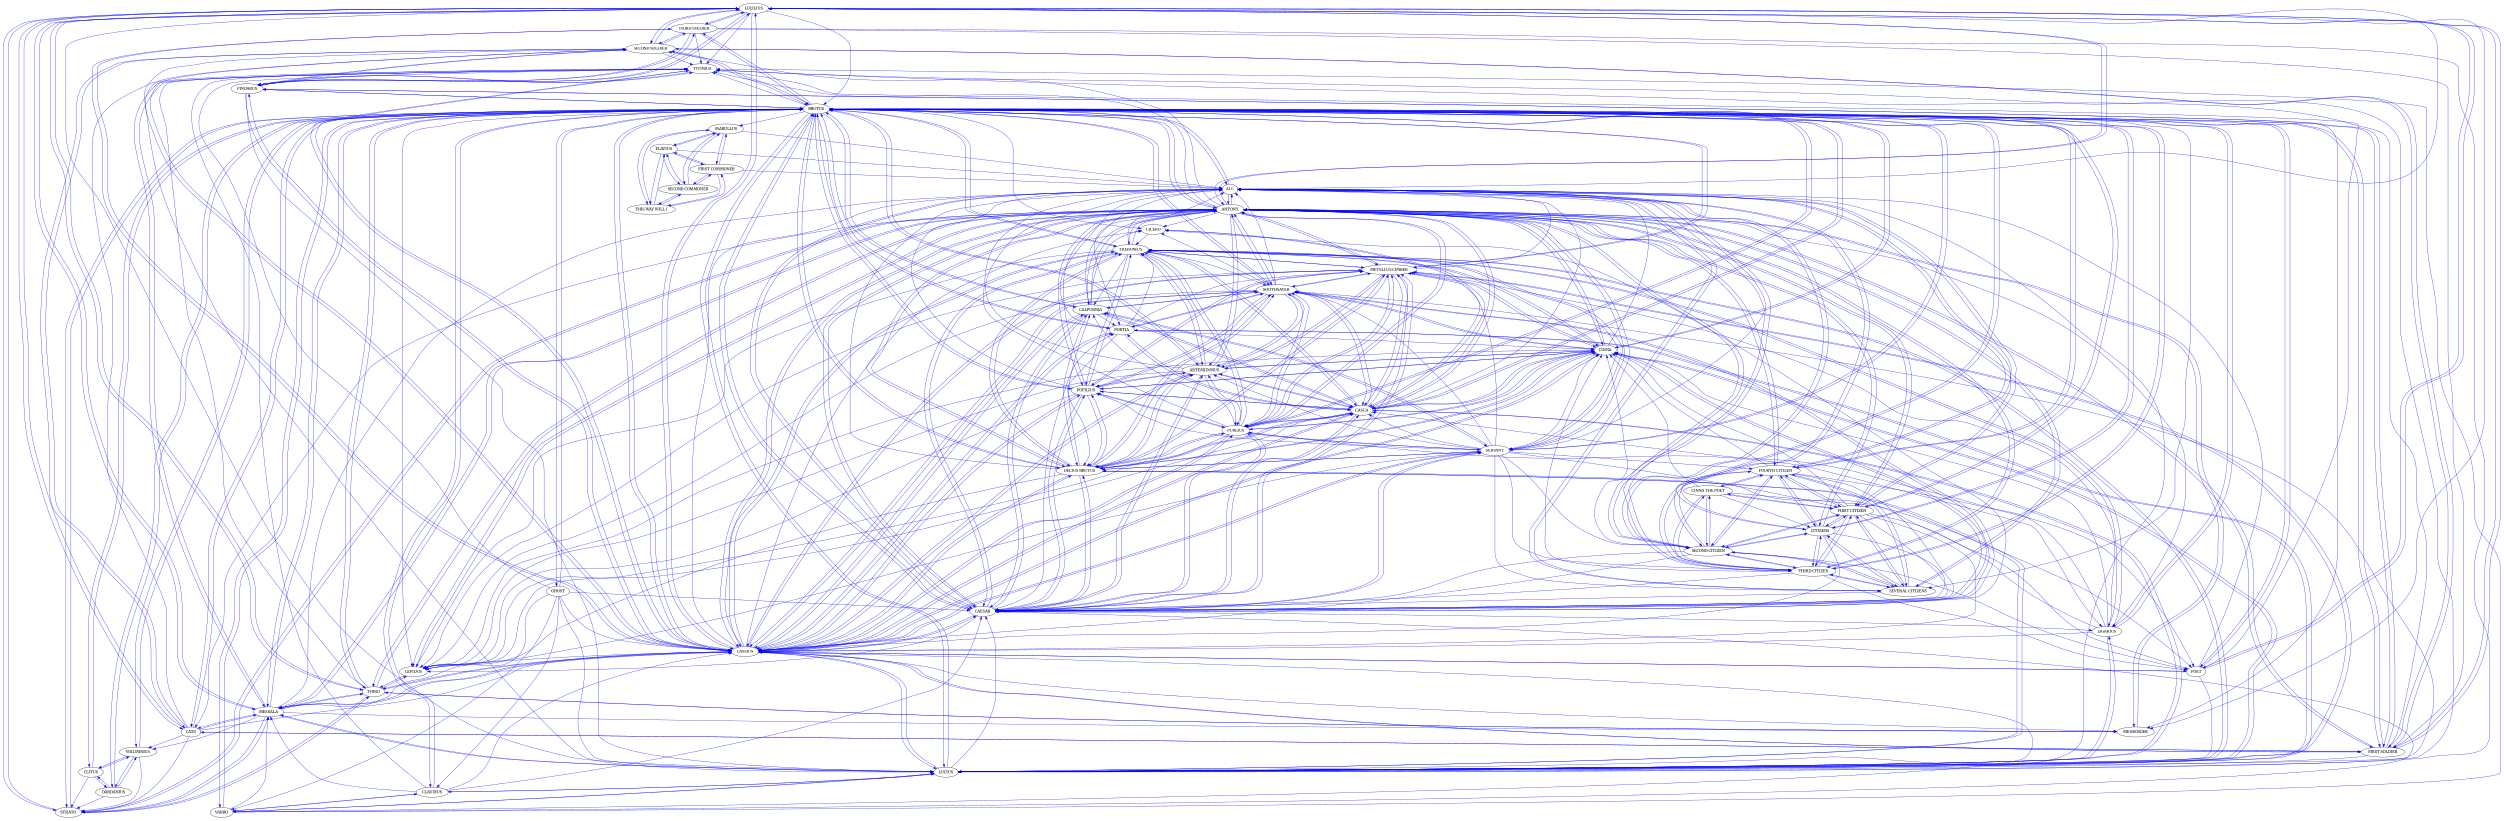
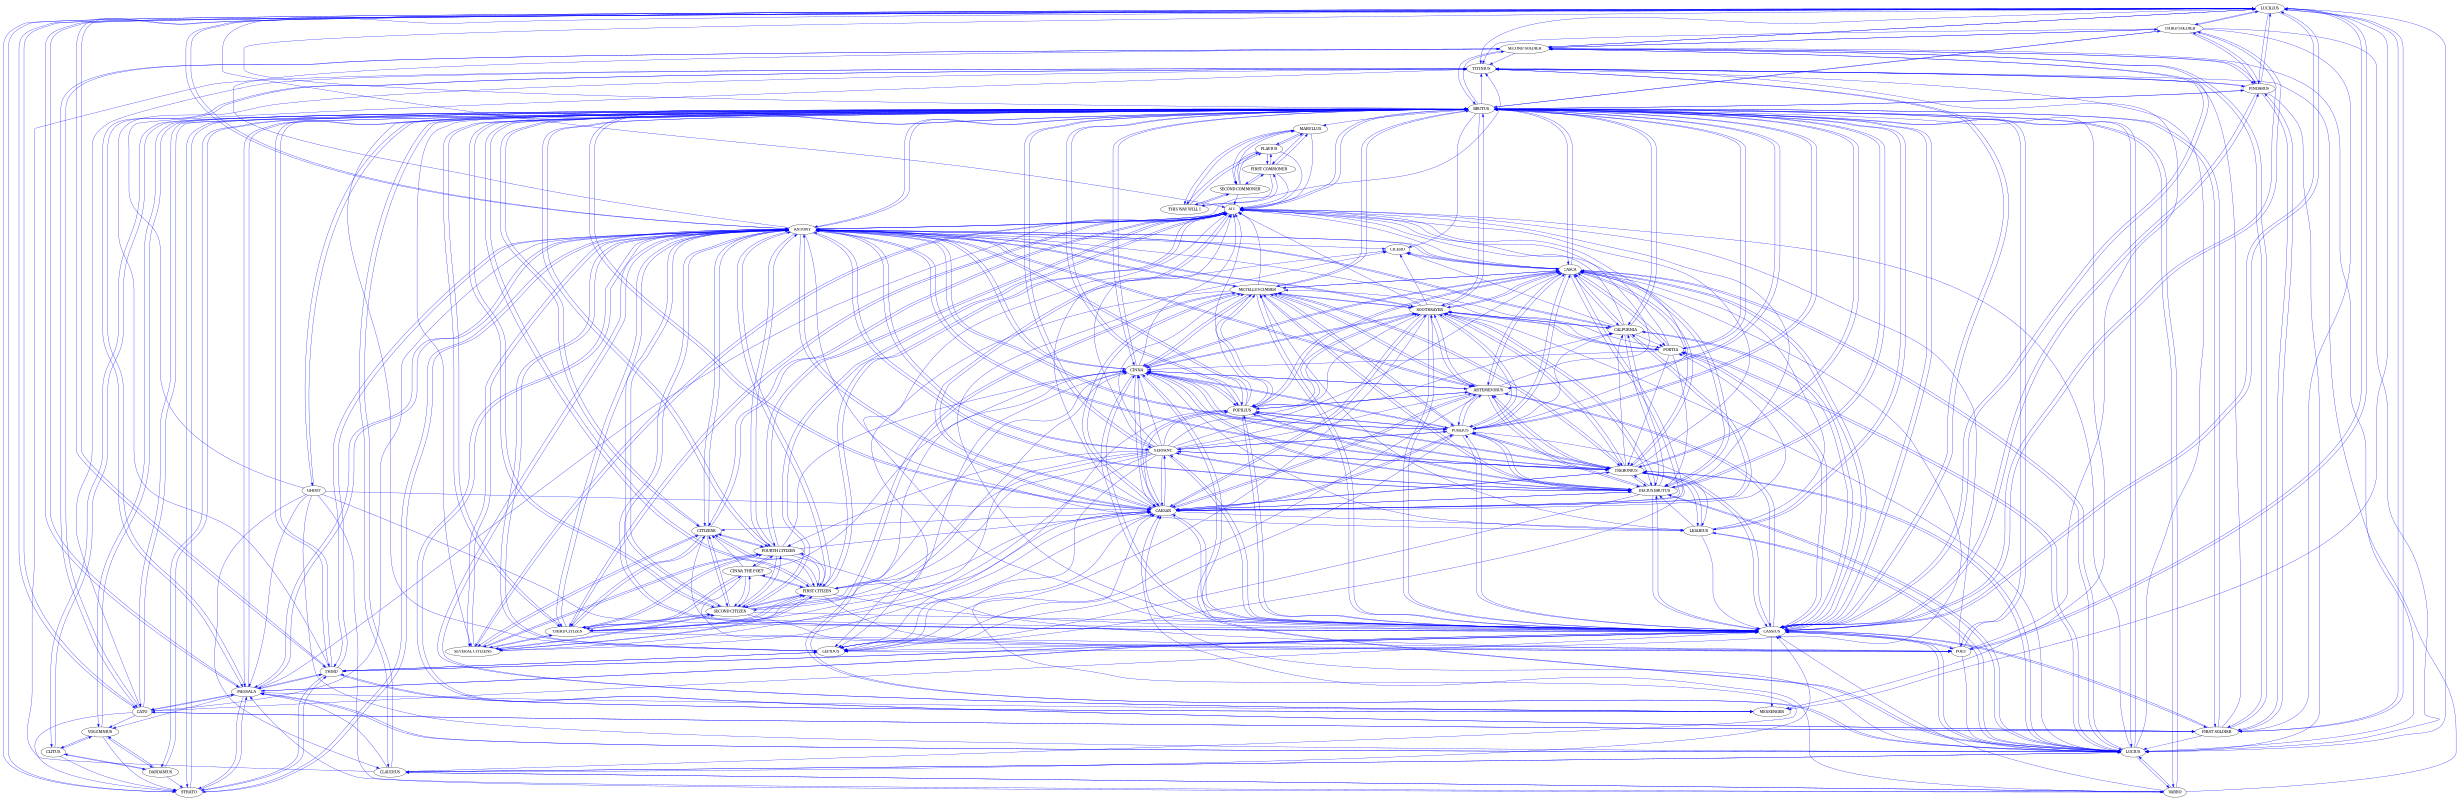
edge "SECOND COMMONER" -> "ALL": added
edge "CICERO" -> "TREBONIUS": now "SOOTHSAYER" -> "TREBONIUS"
edge "CALPURNIA" -> "SERVANT": removed
edge "CITIZENS" -> "CAESAR": reversed
